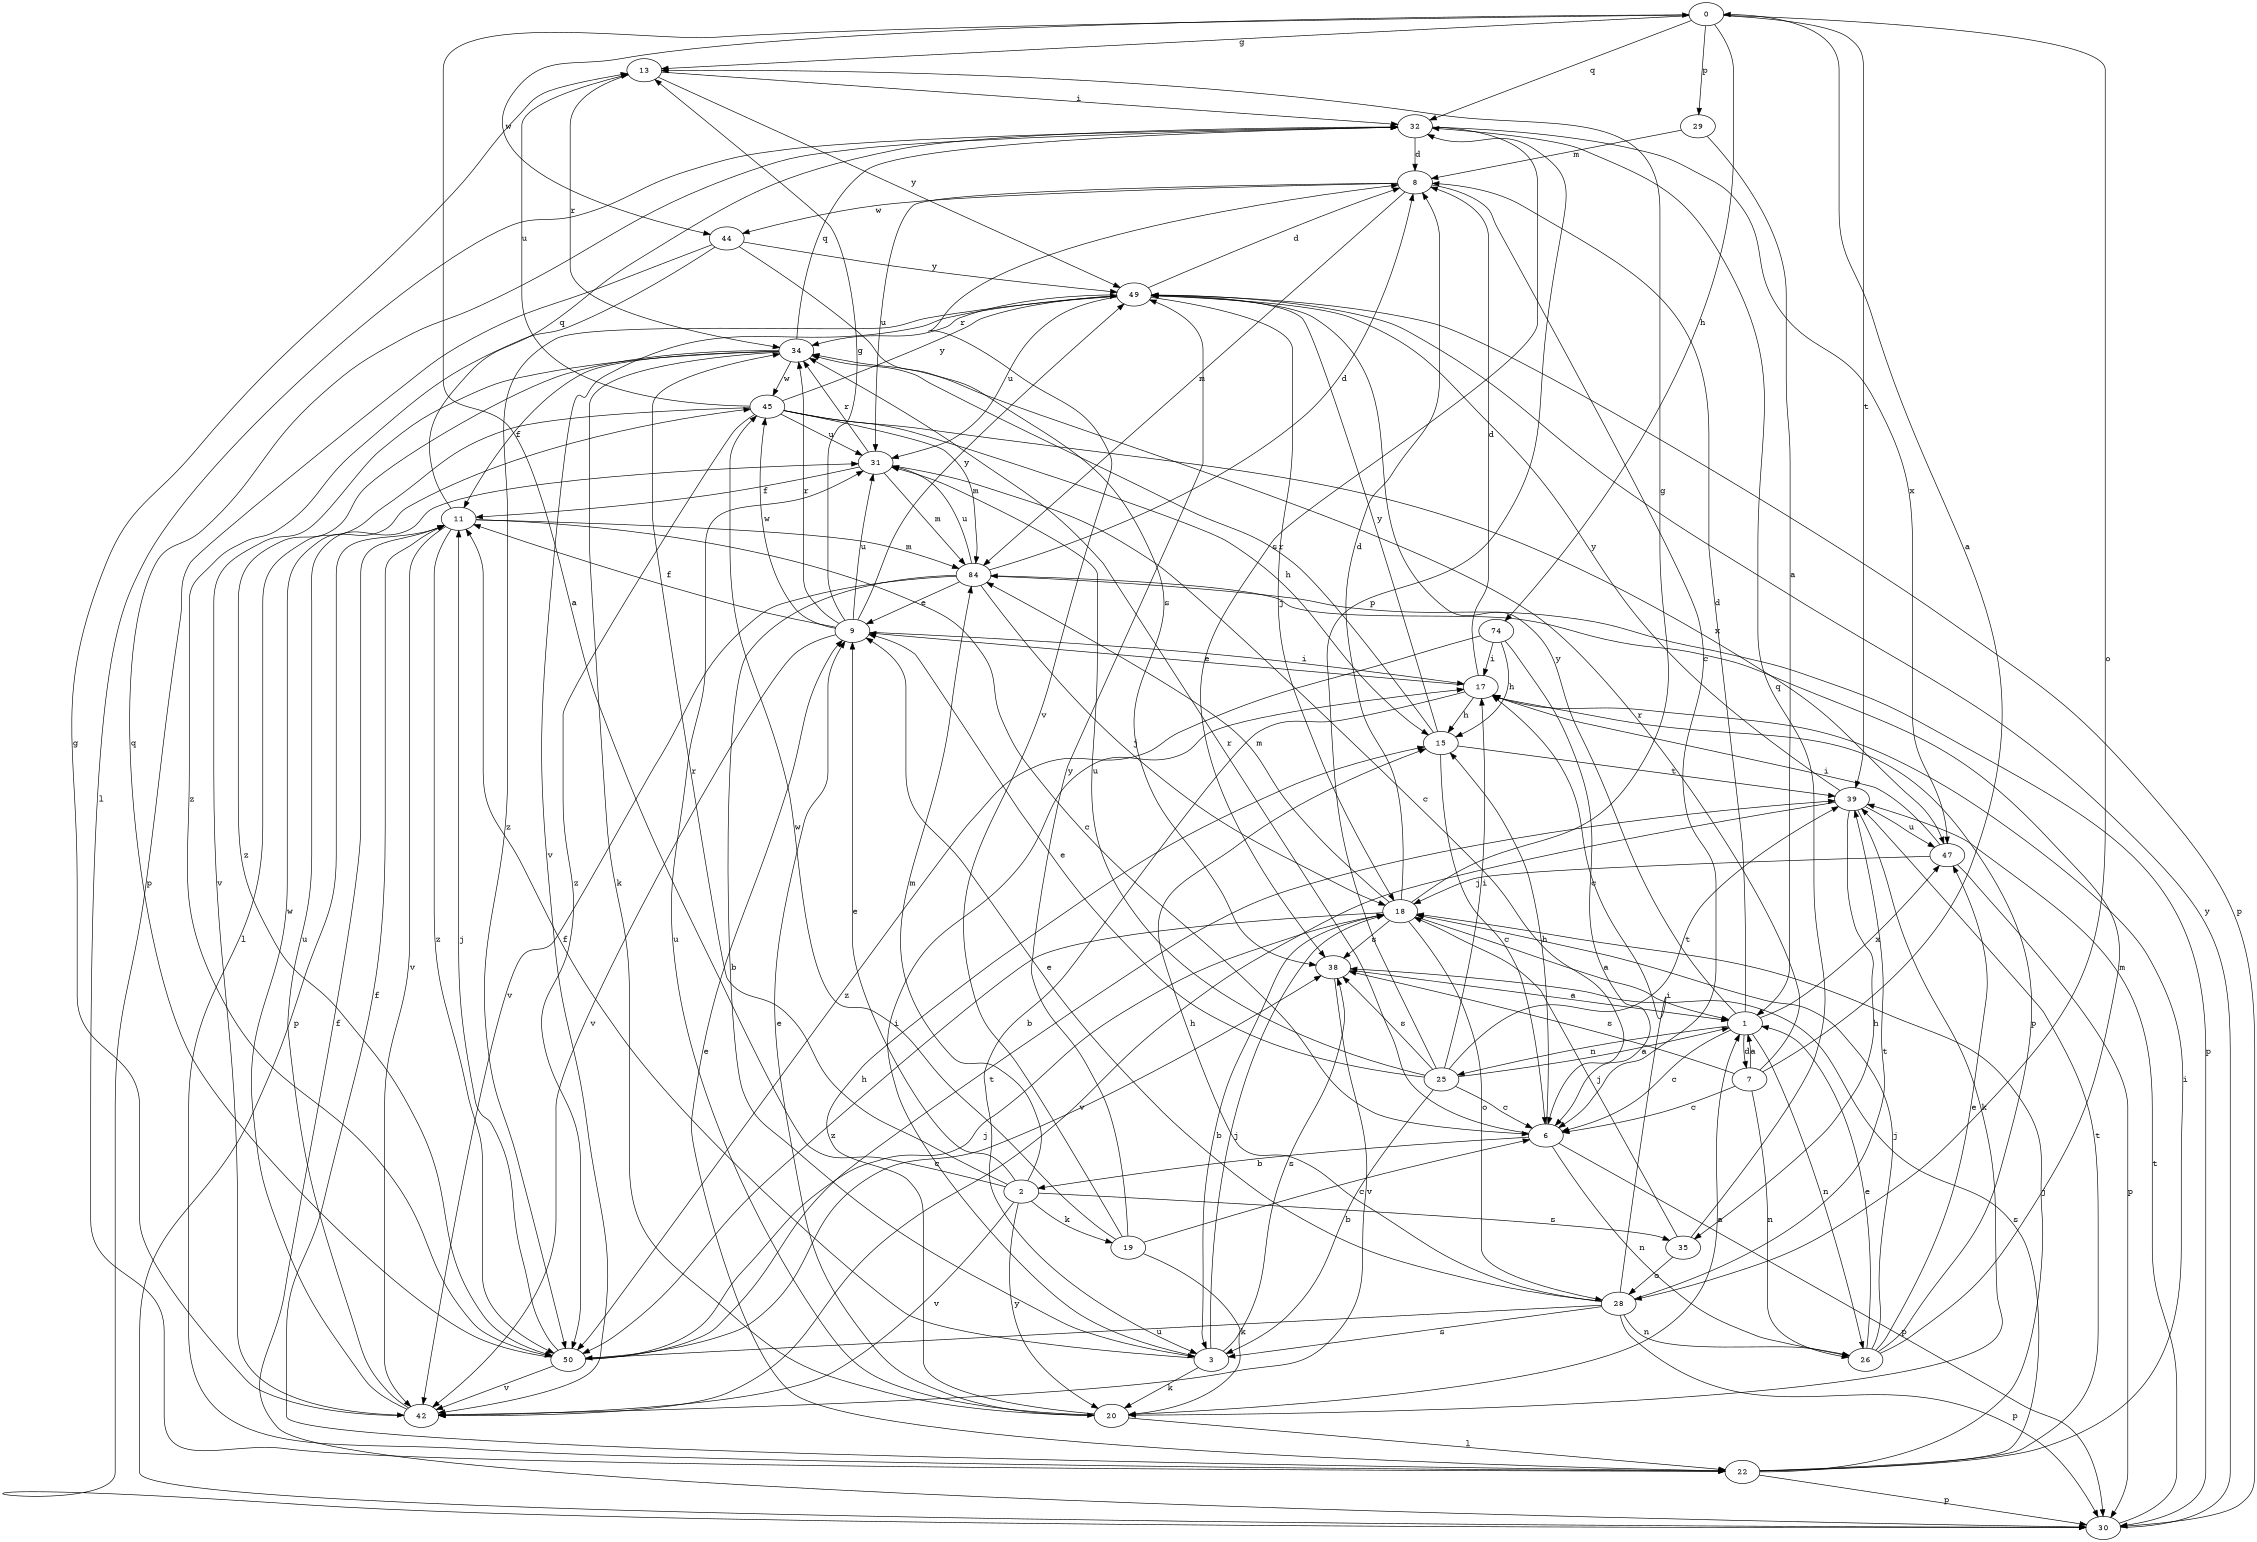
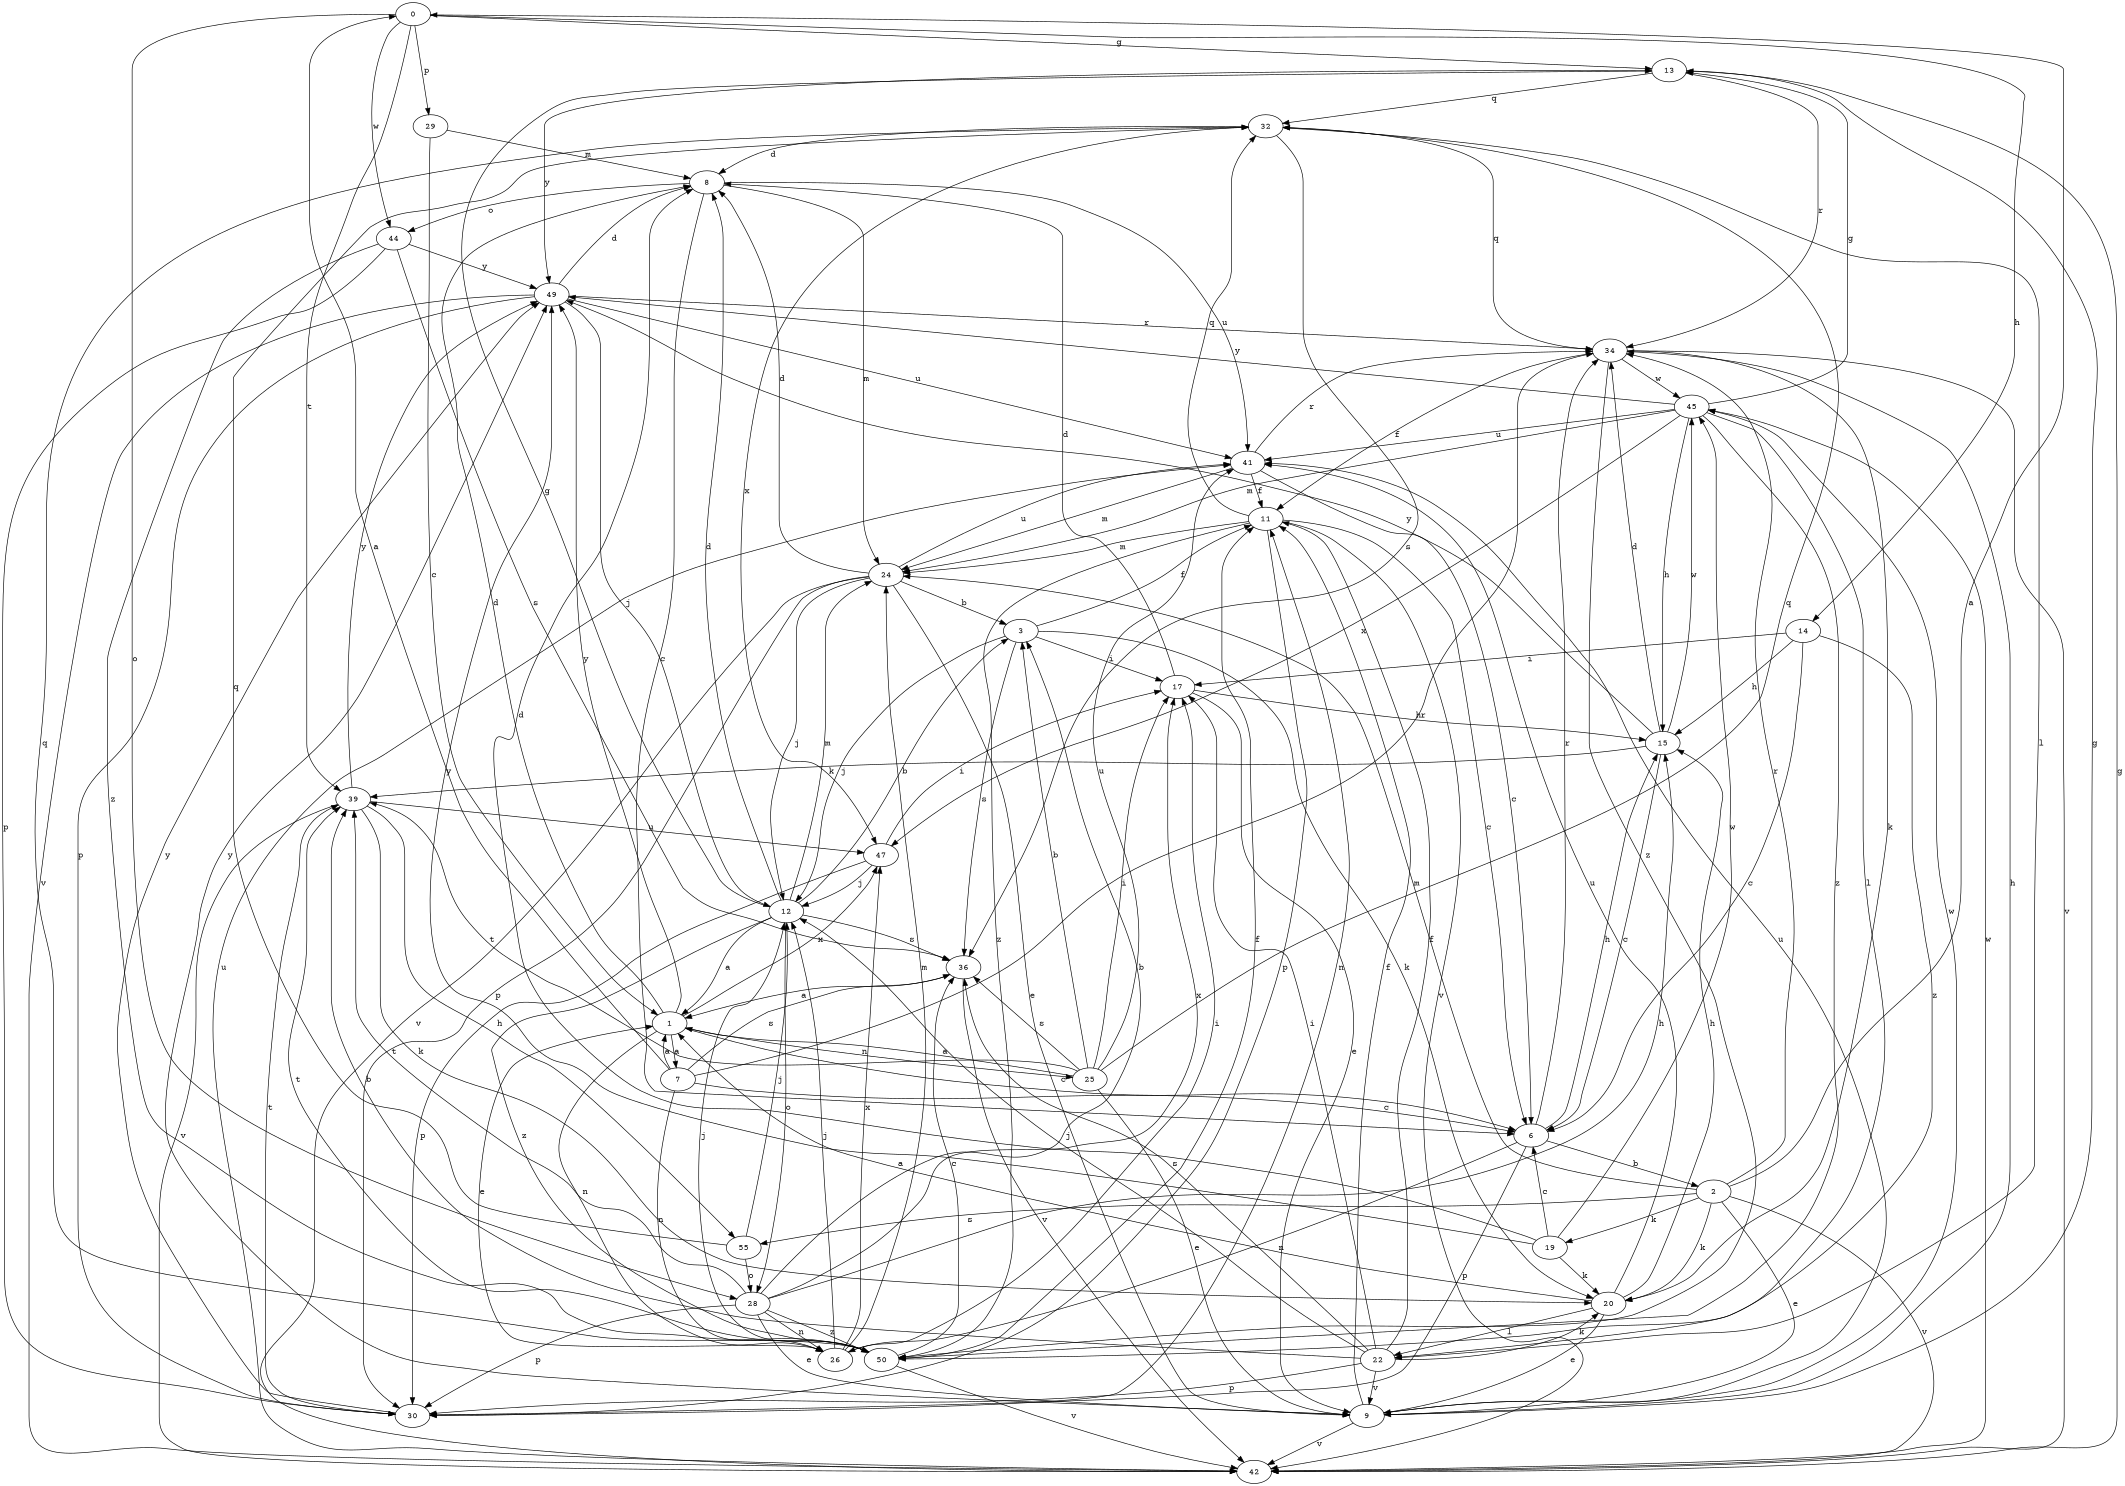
edge "0" -> "32": removed, label "q"
edge "13" -> "32": label "i" -> "q"
edge "8" -> "44": label "w" -> "o"
edge "45" -> "13": label "u" -> "g"
node "31": label "31" -> "41"
edge "9" -> "34": label "r" -> "h"
edge "15" -> "34": label "r" -> "d"
edge "49" -> "50": removed, label "z"
node "84": label "84" -> "24"
edge "29" -> "1": label "a" -> "c"
edge "15" -> "45": added, label "w"
edge "25" -> "32": label "p" -> "q"
node "74": label "74" -> "14"
edge "9" -> "17": removed, label "i"
edge "19" -> "8": label "v" -> "d"
edge "42" -> "13": reversed
edge "15" -> "39": label "t" -> "k"
node "18": label "18" -> "12"
edge "50" -> "11": label "j" -> "f"
node "38": label "38" -> "36"
edge "17" -> "3": removed, label "b"
edge "28" -> "17": label "i" -> "x"
edge "30" -> "11": label "f" -> "n"
edge "26" -> "17": label "p" -> "i"
edge "22" -> "9": label "e" -> "v"
edge "1" -> "7": label "d" -> "a"
edge "25" -> "6": removed, label "c"
edge "26" -> "47": label "e" -> "x"
edge "22" -> "39": label "t" -> "b"
node "35": label "35" -> "55"
edge "2" -> "20": label "y" -> "k"
edge "28" -> "50": label "u" -> "z"
edge "28" -> "3": label "s" -> "b"
edge "22" -> "20": added, label "k"
